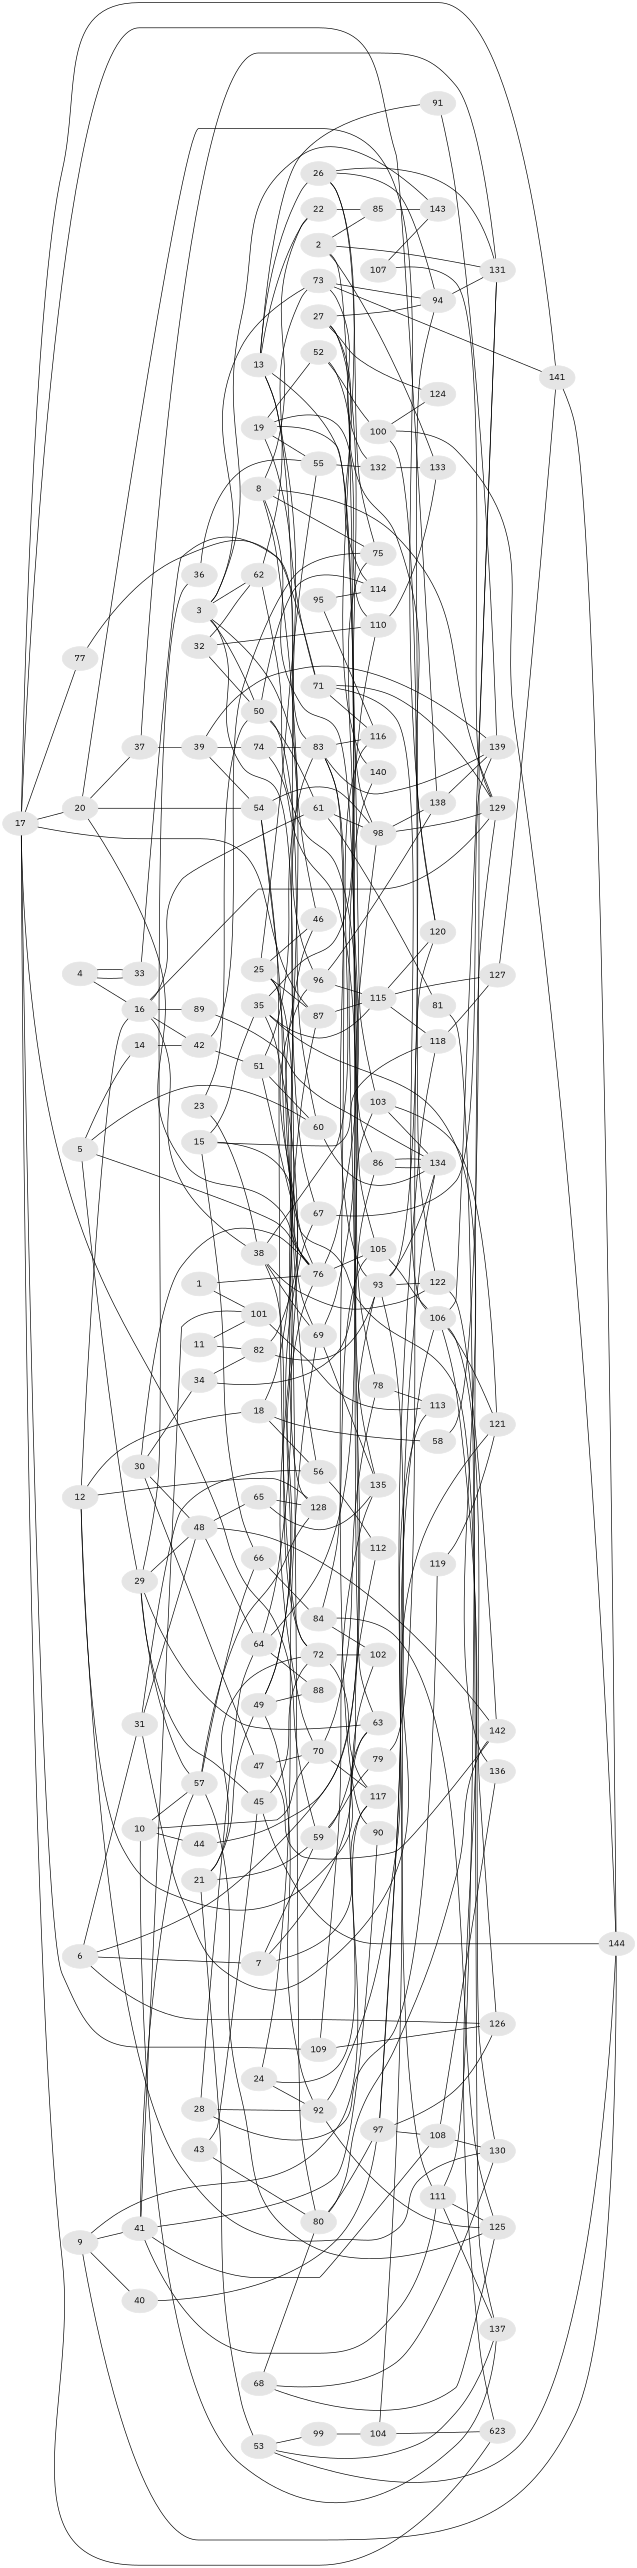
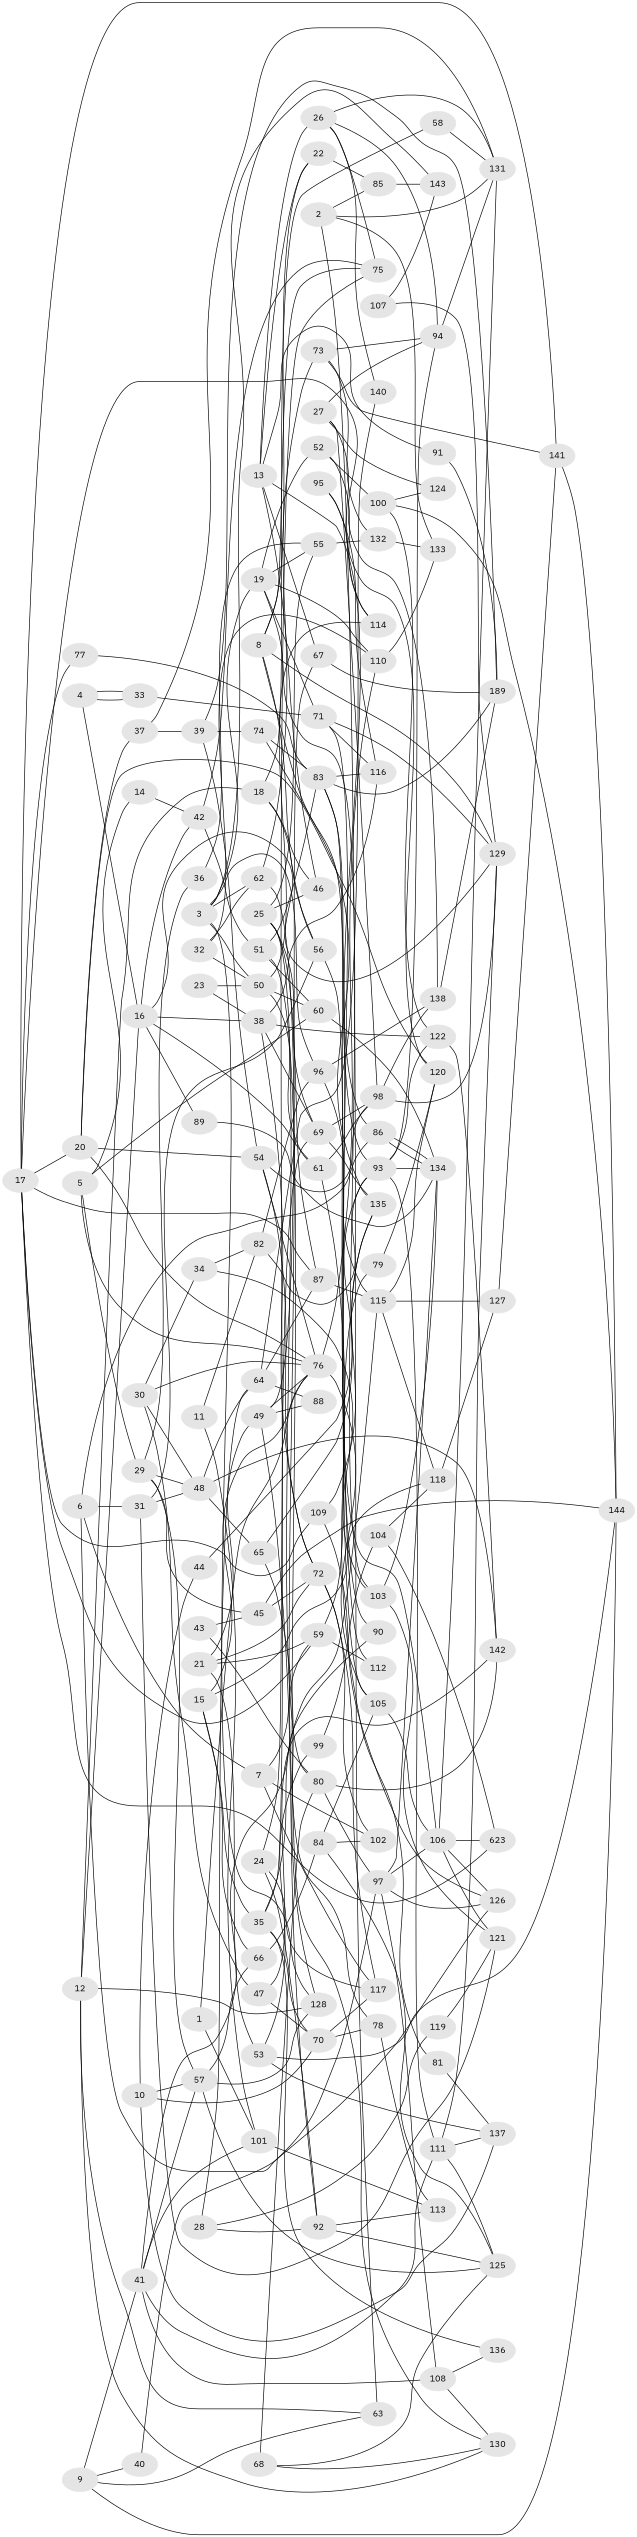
edge "73" -- "3": now "19" -- "3"
node "139": label "139" -> "189"
edge "29" -- "63": removed
